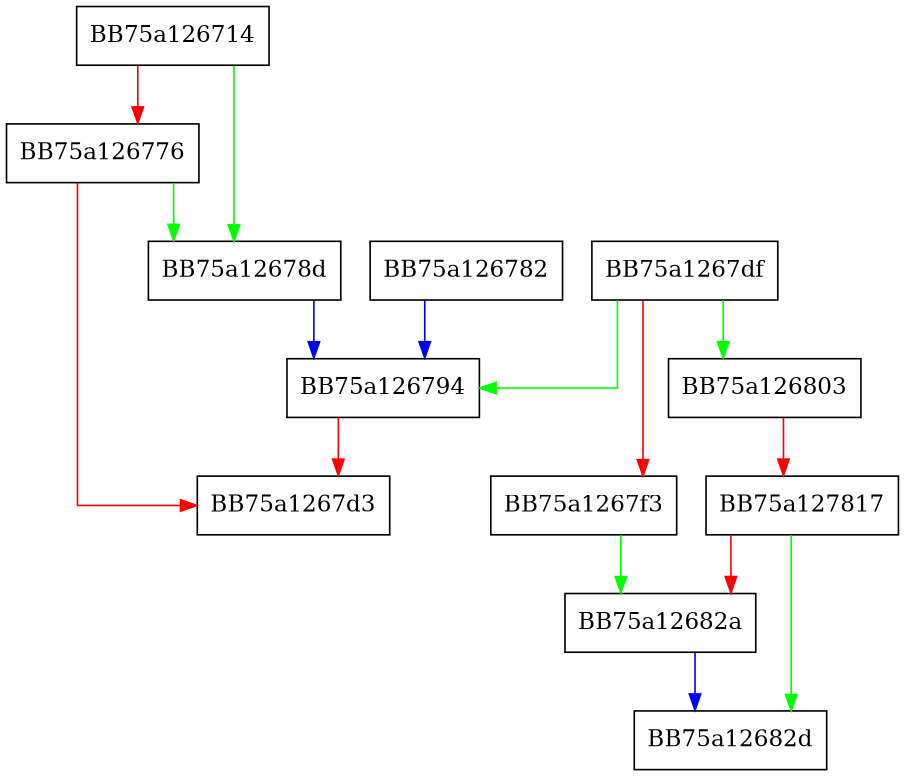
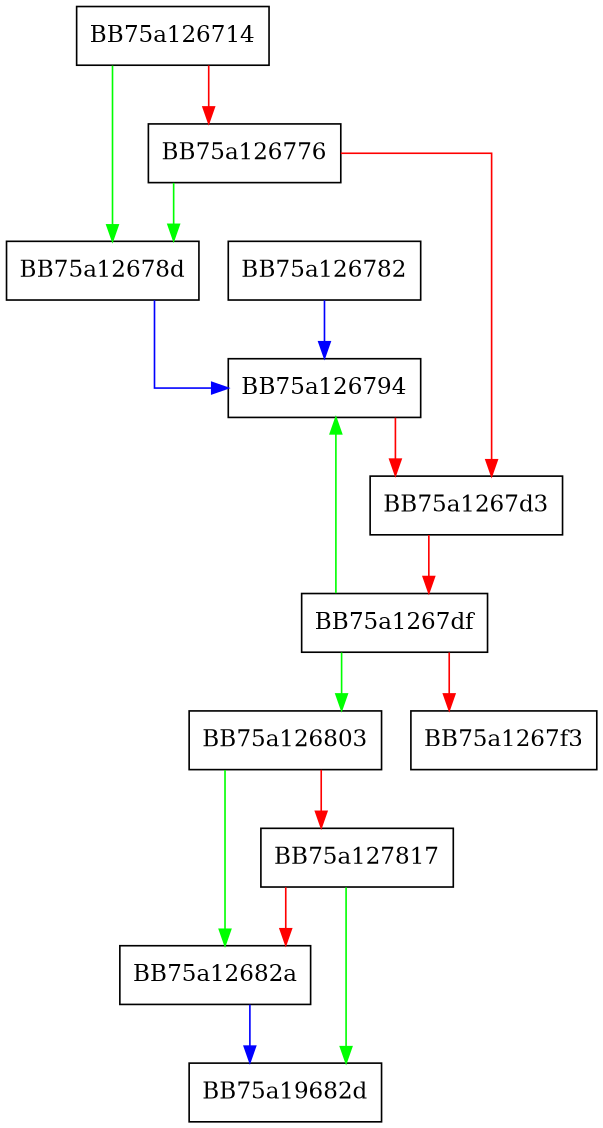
edge "BB75a1267d3" -> "BB75a1267df": added
edge "BB75a1267f3" -> "BB75a12682a": now "BB75a126803" -> "BB75a12682a"
node "BB75a12682d": label "BB75a12682d" -> "BB75a19682d"
